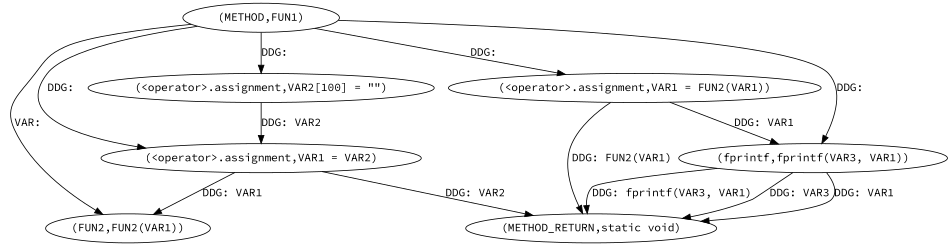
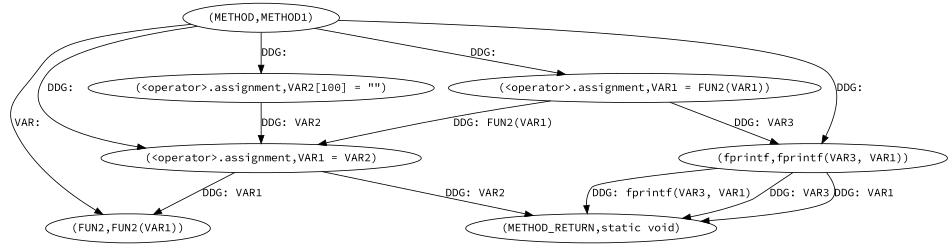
node "(METHOD,FUN1)": label "(METHOD,FUN1)" -> "(METHOD,METHOD1)"
edge "(<operator>.assignment,VAR1 = FUN2(VAR1))" -> "(fprintf,fprintf(VAR3, VAR1))": label "DDG: VAR1" -> "DDG: VAR3"
edge "(<operator>.assignment,VAR1 = FUN2(VAR1))" -> "(METHOD_RETURN,static void)": now "(<operator>.assignment,VAR1 = FUN2(VAR1))" -> "(<operator>.assignment,VAR1 = VAR2)"
